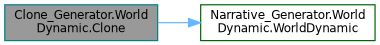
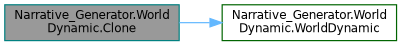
node "Clone_Generator.World Dynamic.Clone": label "Clone_Generator.World Dynamic.Clone" -> "Narrative_Generator.World Dynamic.Clone"
